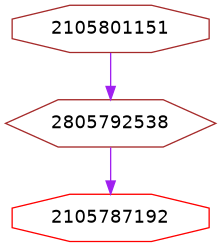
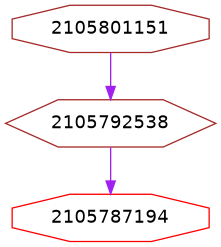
node "2805792538": label "2805792538" -> "2105792538"
node "2105787192": label "2105787192" -> "2105787194"
